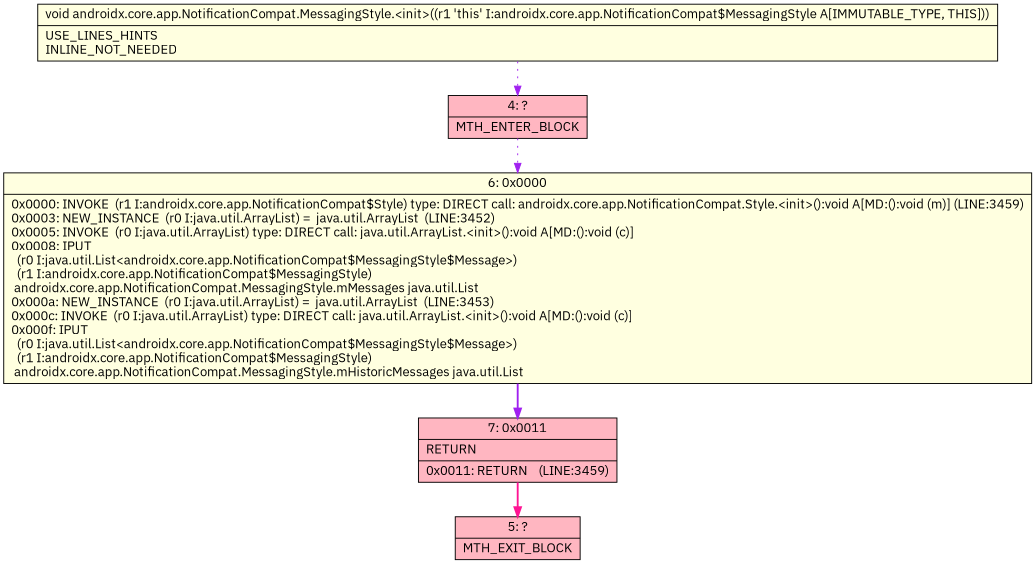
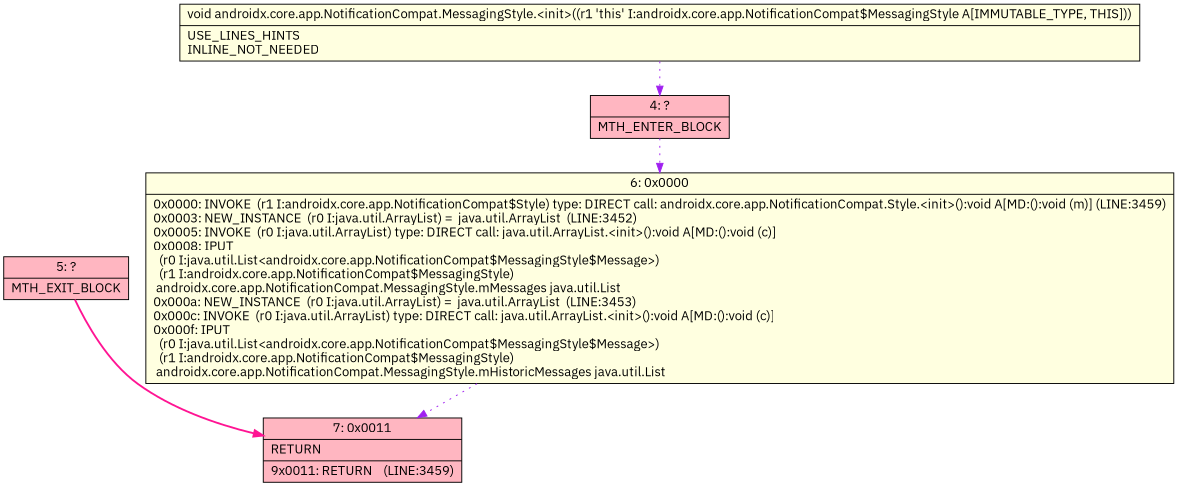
edge "6: 0x0000" -> "7: 0x0011": style bold -> dotted
node "7: 0x0011": text "0x0011: RETURN    (LINE:3459)" -> "9x0011: RETURN    (LINE:3459)"
edge "7: 0x0011" -> "5: ?": reversed
